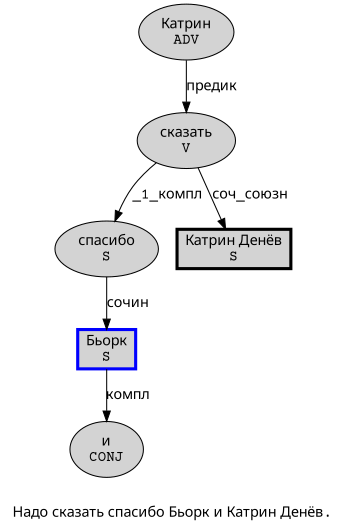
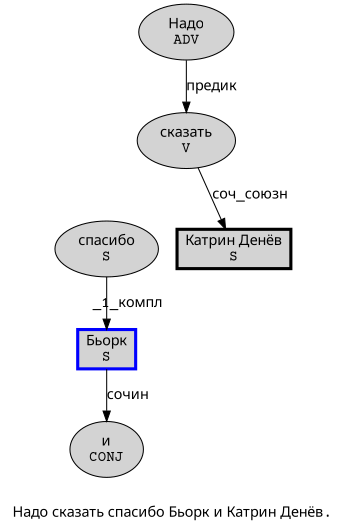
node "Катрин ADV": label "Катрин ADV" -> "Надо ADV"
edge "сказать V" -> "спасибо S": removed, label "_1_компл"
edge "спасибо S" -> "Бьорк S": label "сочин" -> "_1_компл"
edge "Бьорк S" -> "и CONJ": label "компл" -> "сочин"
